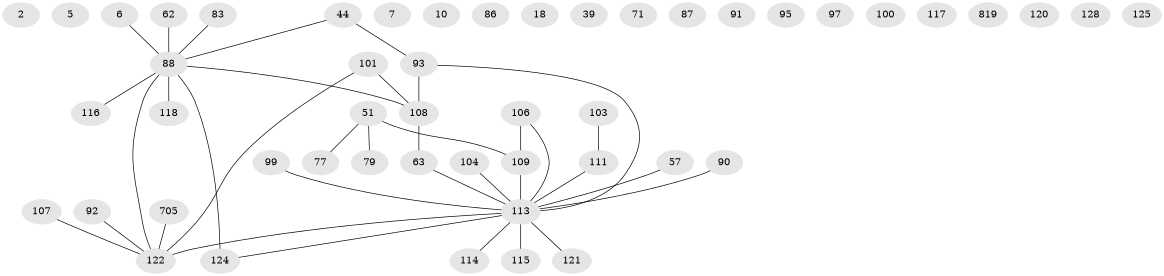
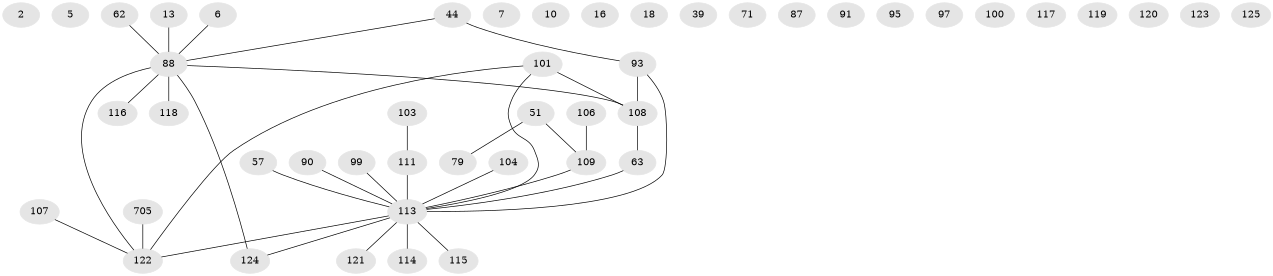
node "83": label "83" -> "13"
node "86": label "86" -> "16"
node "819": label "819" -> "119"
node "128": label "128" -> "123"
node "77": removed
edge "106" -- "113": now "101" -- "113"
node "92": removed
